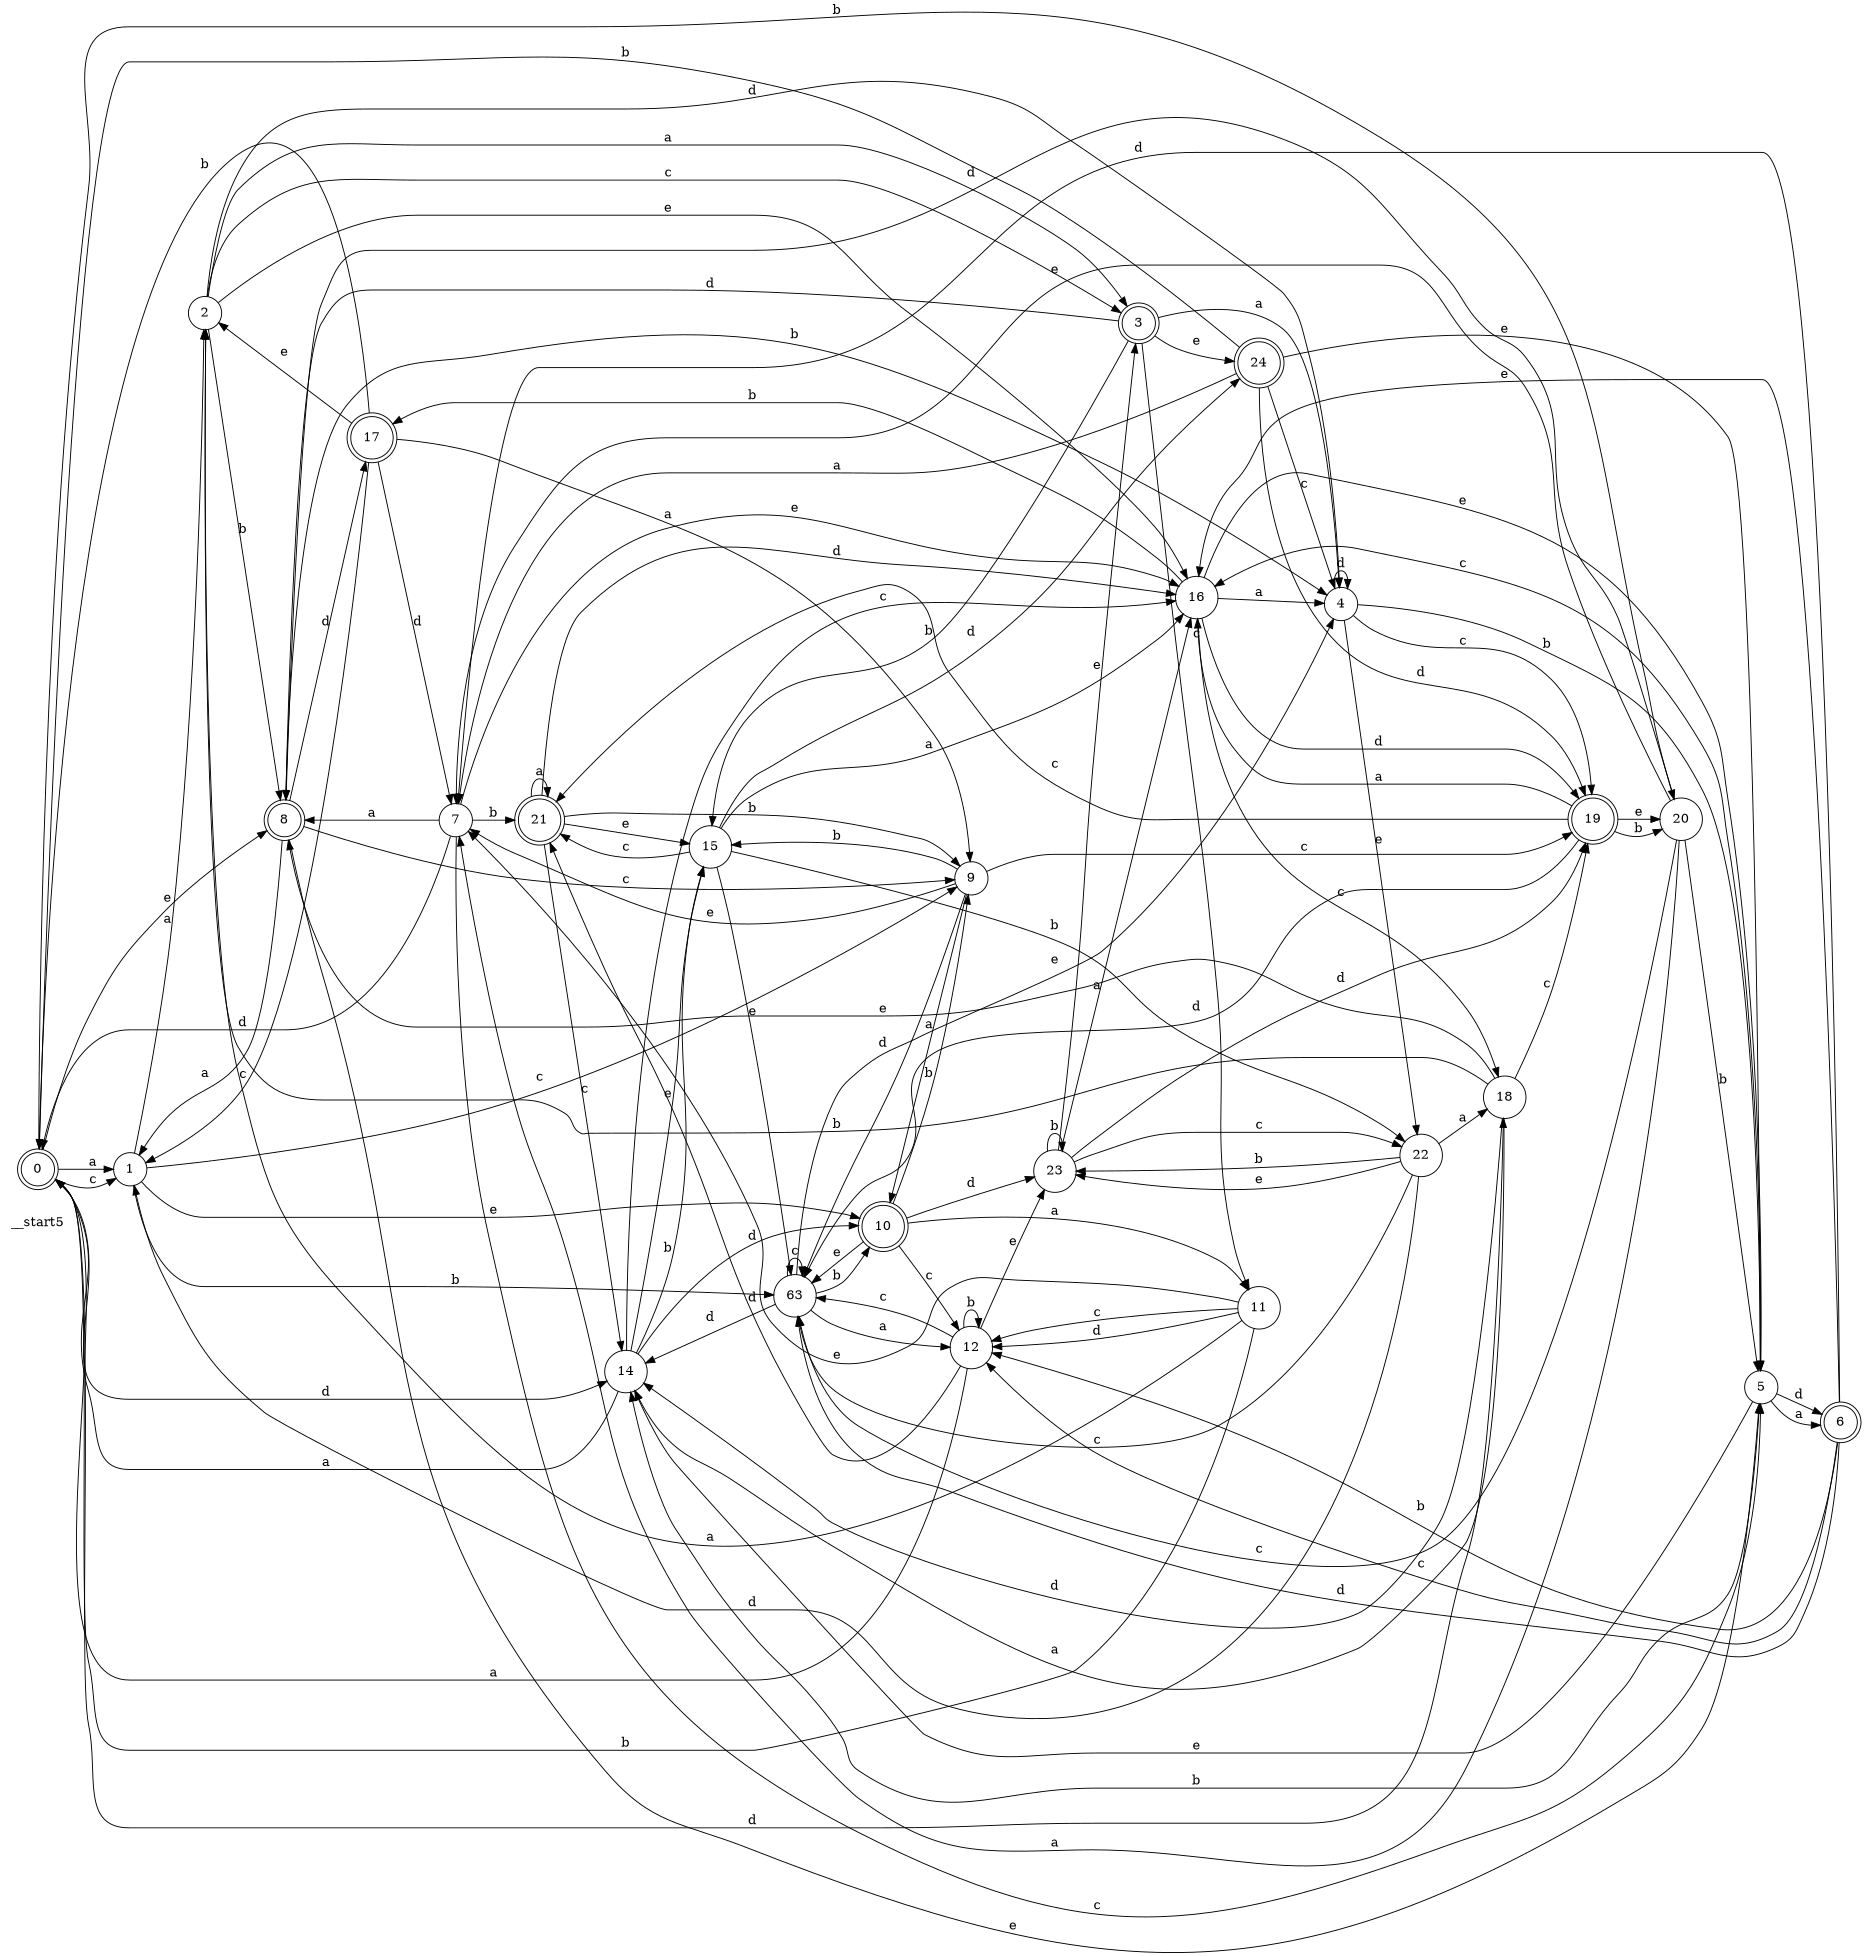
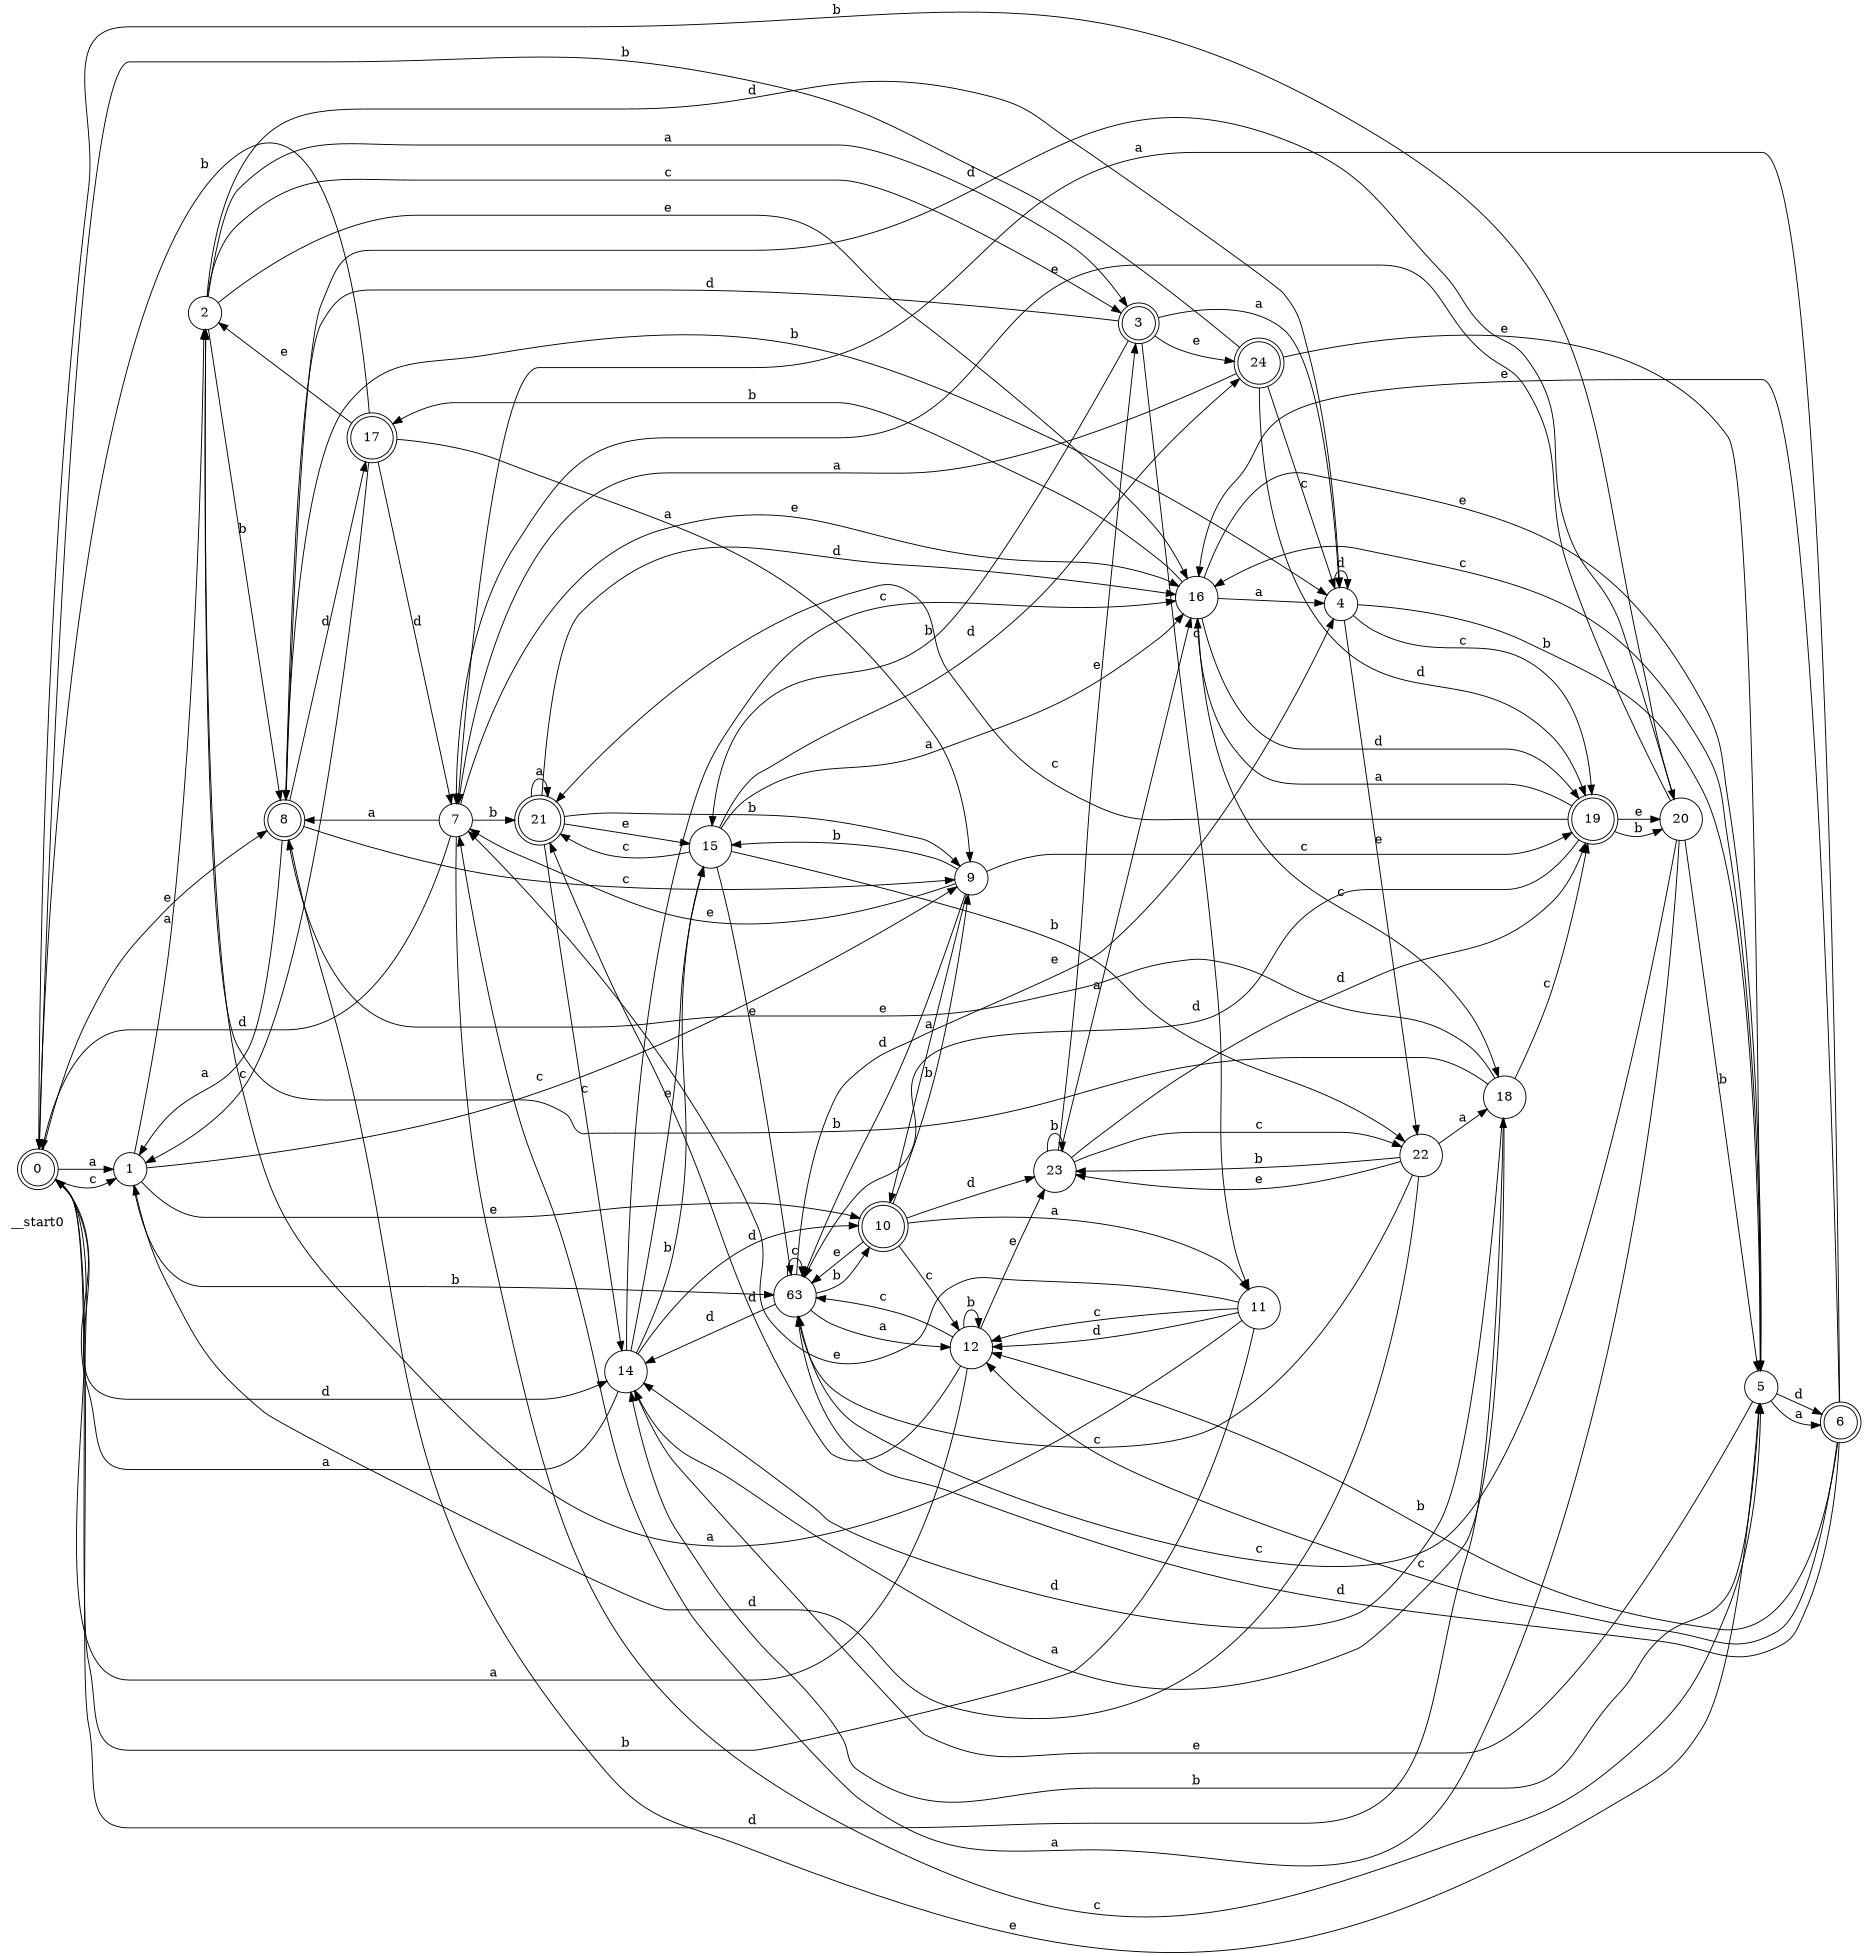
edge "6" -> "7": label "d" -> "a"
node "__start5": label "__start5" -> "__start0"
